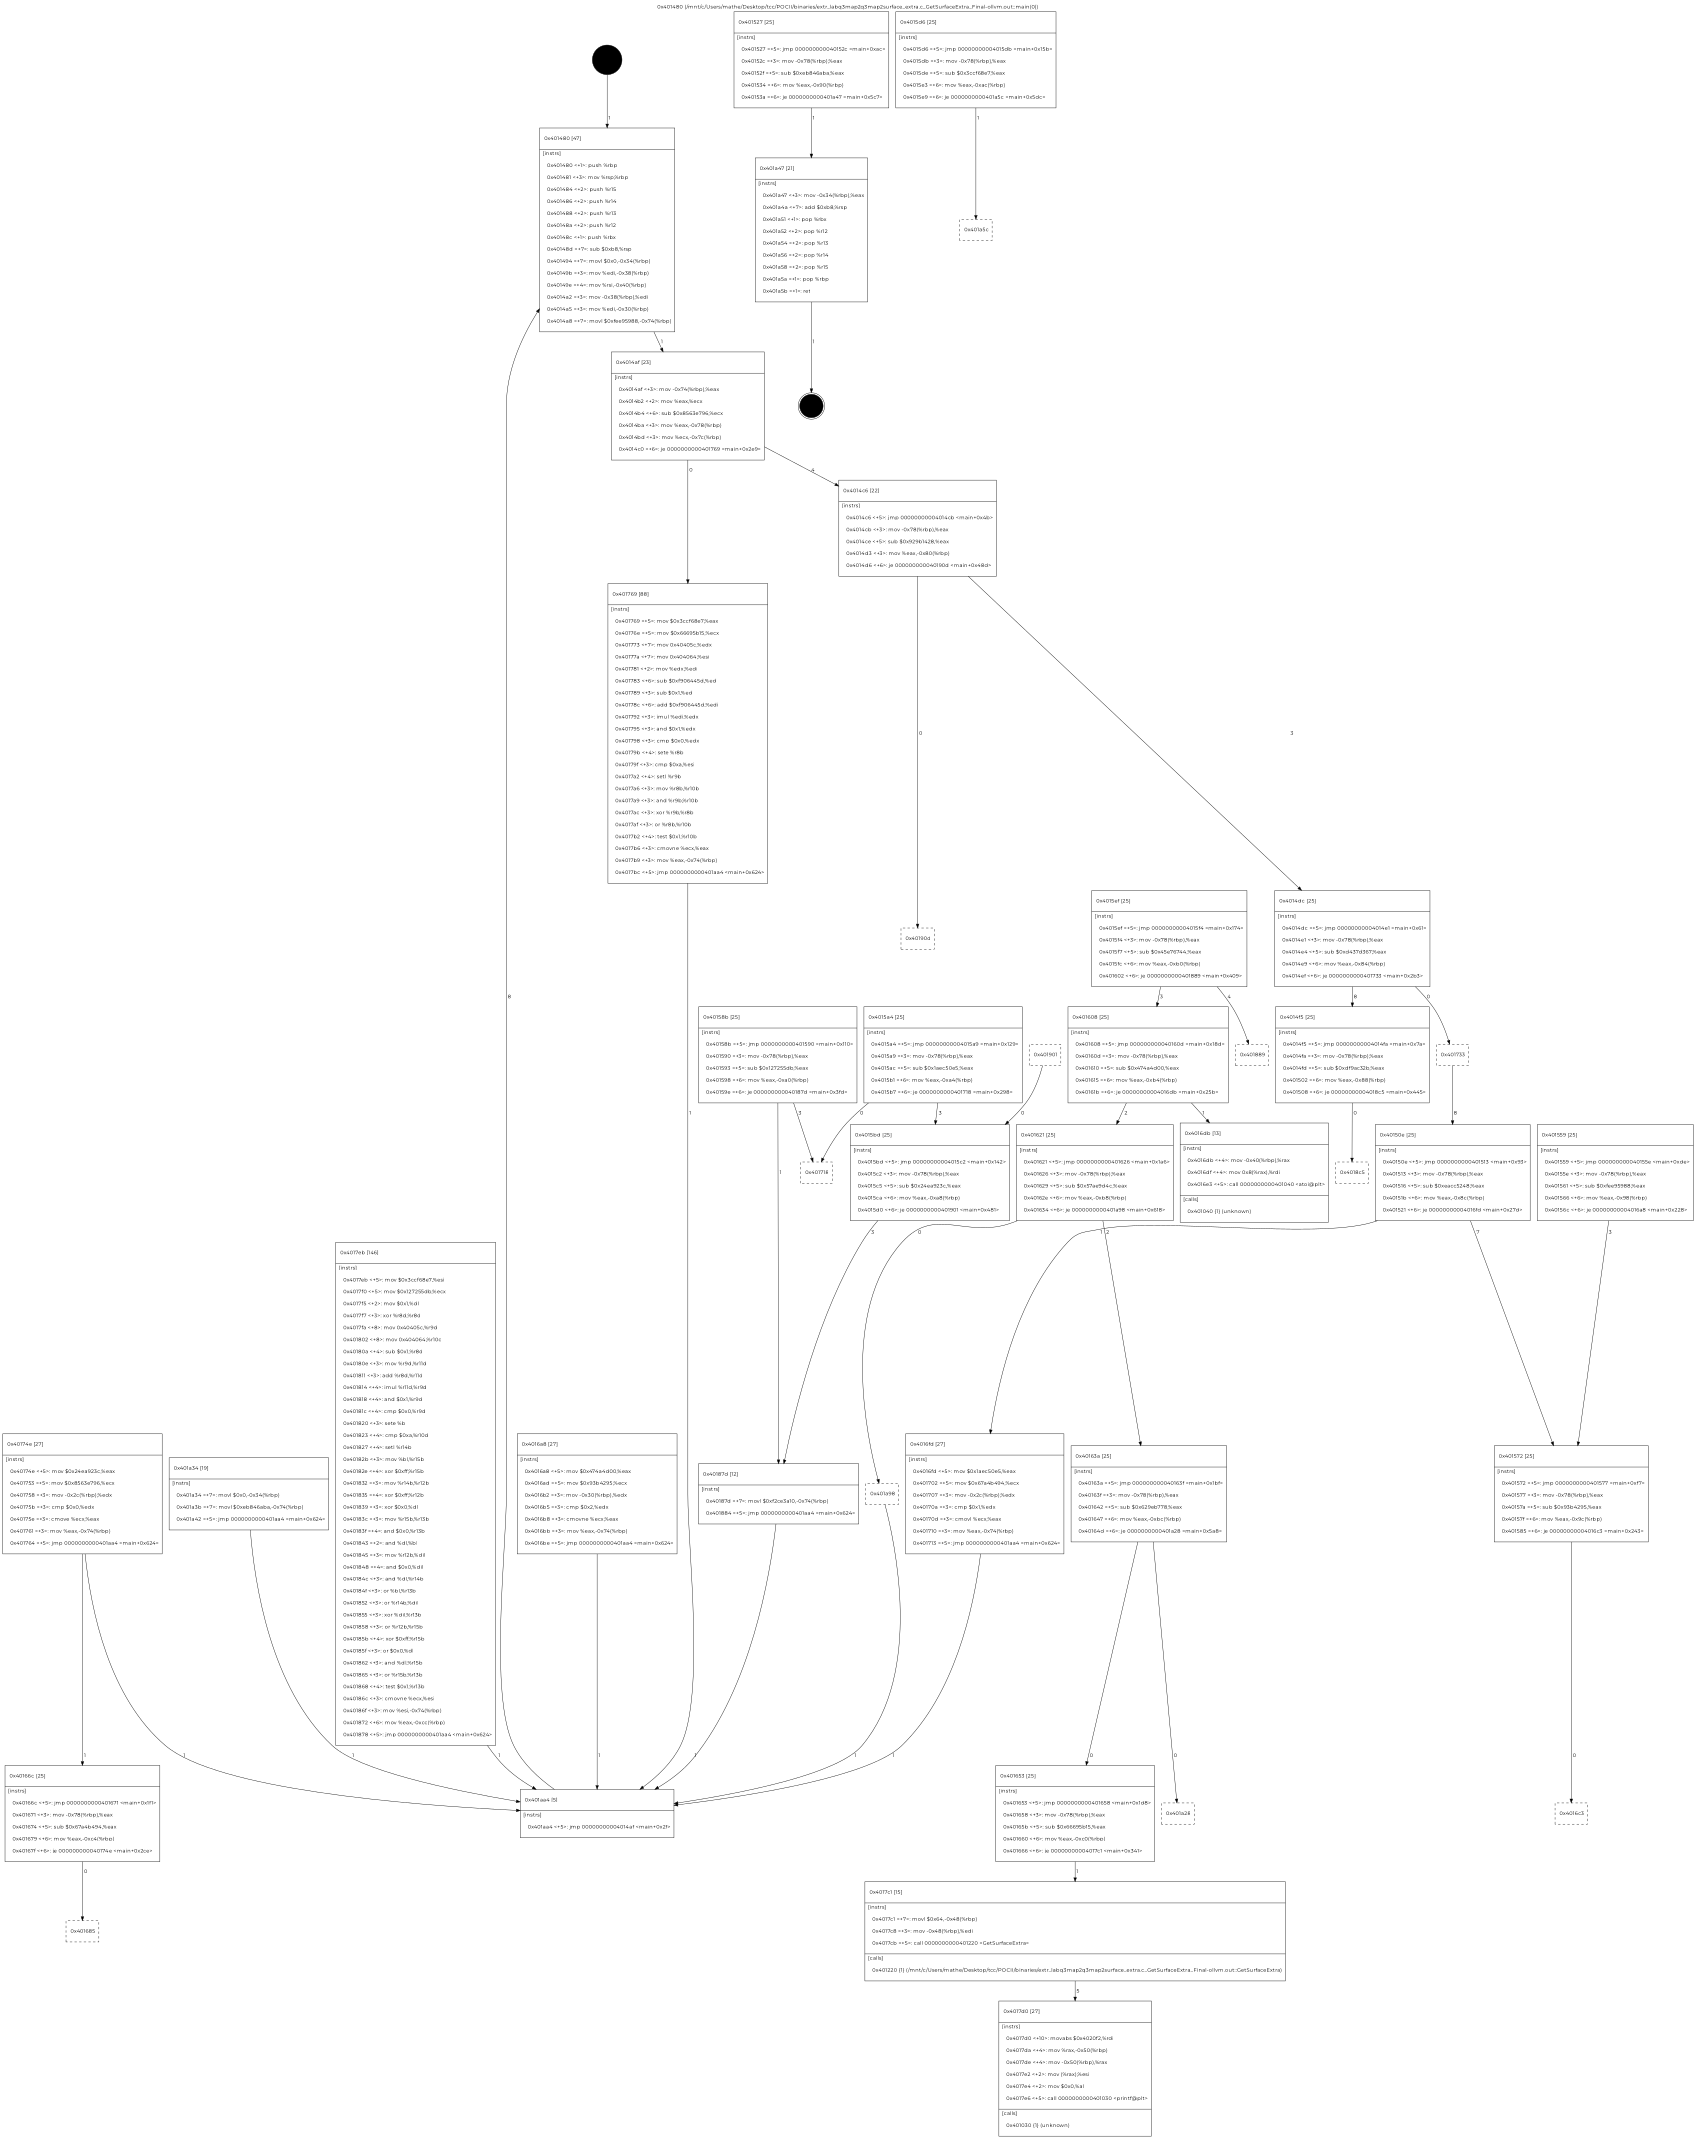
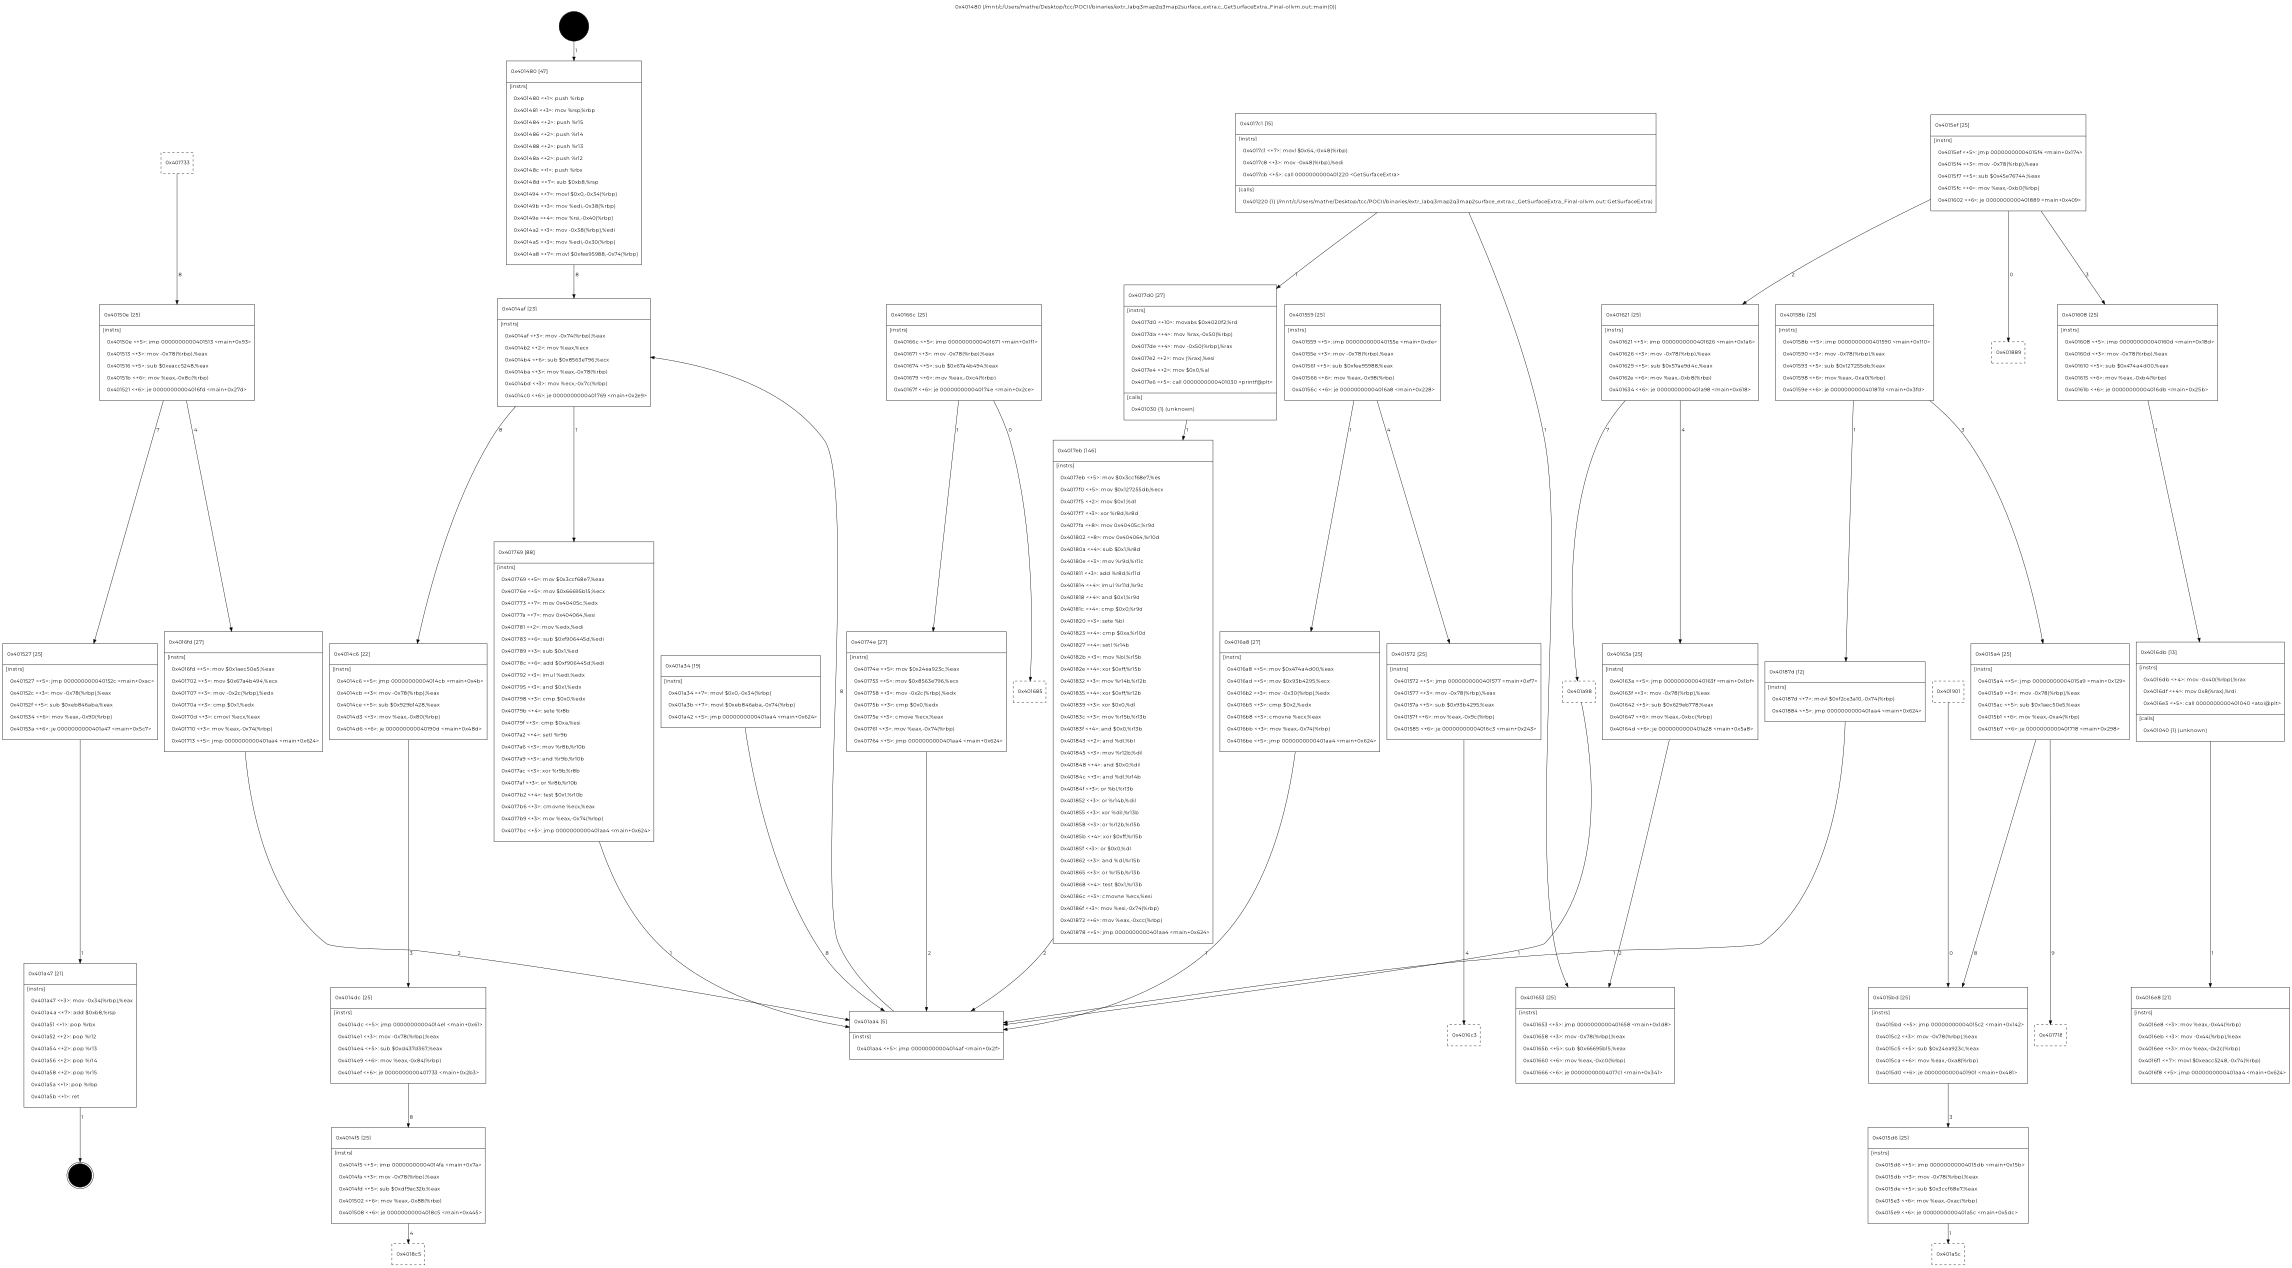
edge "0x401480 [47]" -> "0x4014af [23]": label " 1" -> " 8"
edge "0x4017d0 [27]" -> "0x4017eb [146]": added, label "1"
edge "0x4014af [23]" -> "0x401769 [88]": label " 0" -> " 1"
edge "0x4014af [23]" -> "0x4014c6 [22]": label " 4" -> " 8"
edge "0x401559 [25]" -> "0x4016a8 [27]": added, label "1"
node "0x40190d": removed
edge "0x4015ef [25]" -> "0x401889": label " 4" -> " 0"
edge "0x4014dc [25]" -> "0x401733": removed, label "0"
node "0x4016e8 [21]": added
edge "0x401aa4 [5]" -> "0x401480 [47]": now "0x401aa4 [5]" -> "0x4014af [23]"
edge "0x401608 [25]" -> "0x401621 [25]": now "0x4015ef [25]" -> "0x401621 [25]"
edge "0x4015a4 [25]" -> "0x401718": label " 0" -> " 9"
edge "0x4015a4 [25]" -> "0x4015bd [25]": label " 3" -> " 8"
edge "0x4014f5 [25]" -> "0x4018c5": label " 0" -> " 4"
edge "0x40158b [25]" -> "0x401718": now "0x40158b [25]" -> "0x4015a4 [25]"
edge "0x401621 [25]" -> "0x401a98": label " 0" -> " 7"
edge "0x40150e [25]" -> "0x4016fd [27]": label " 1" -> " 4"
edge "0x401621 [25]" -> "0x40163a [25]": label " 2" -> " 4"
edge "0x401559 [25]" -> "0x401572 [25]": label " 3" -> " 4"
edge "0x40150e [25]" -> "0x401572 [25]": now "0x40150e [25]" -> "0x401527 [25]"
edge "0x4015bd [25]" -> "0x40187d [12]": now "0x4015bd [25]" -> "0x4015d6 [25]"
edge "0x40174e [27]" -> "0x40166c [25]": reversed
edge "0x40174e [27]" -> "0x401aa4 [5]": label " 1" -> " 2"
edge "0x401a34 [19]" -> "0x401aa4 [5]": label " 1" -> " 8"
edge "0x4017eb [146]" -> "0x401aa4 [5]": label " 1" -> " 2"
edge "0x4016fd [27]" -> "0x401aa4 [5]": label " 1" -> " 2"
edge "0x40163a [25]" -> "0x401653 [25]": label " 0" -> " 2"
edge "0x401572 [25]" -> "0x4016c3": label " 0" -> " 4"
node "0x401a28": removed
edge "0x401653 [25]" -> "0x4017c1 [15]": reversed
edge "0x4017c1 [15]" -> "0x4017d0 [27]": label " 5" -> " 1"
